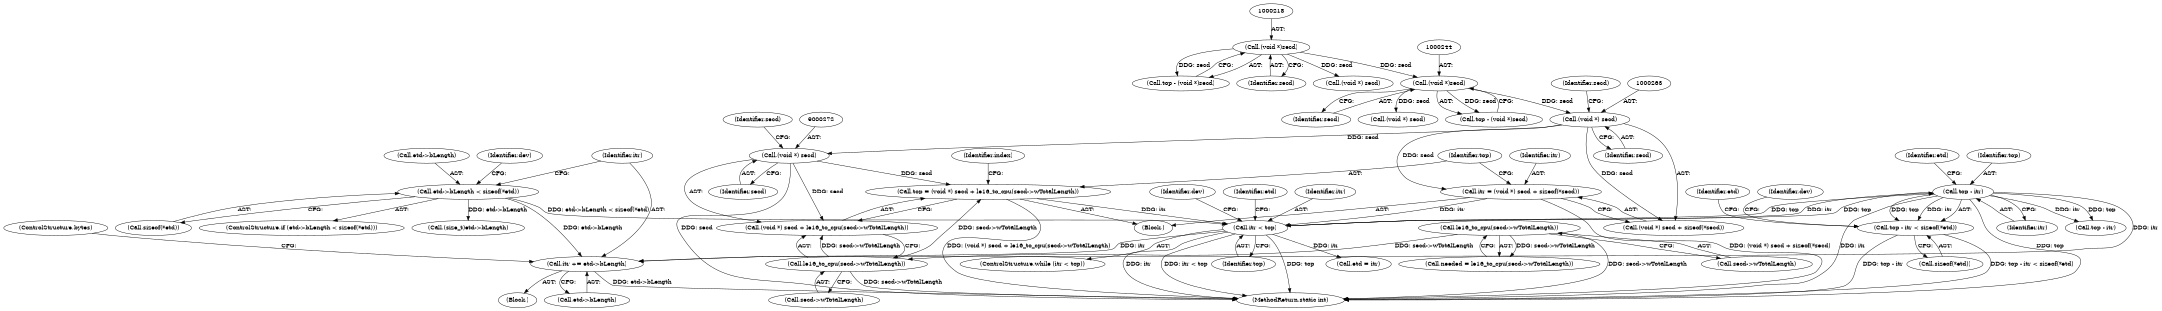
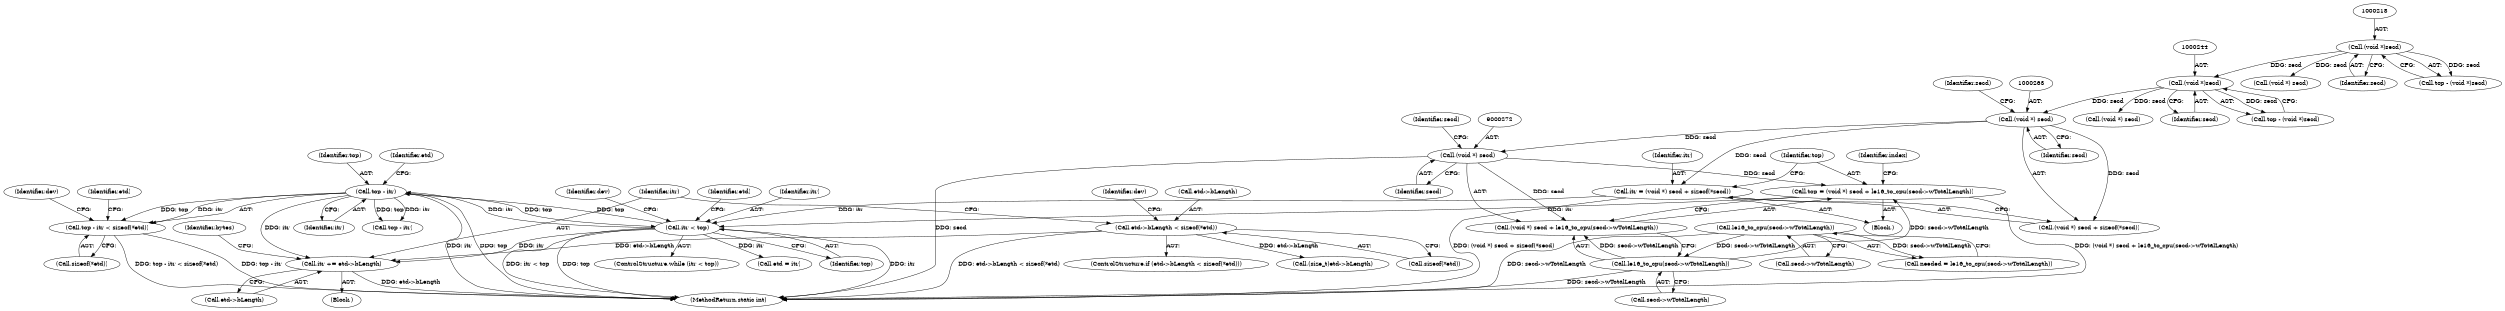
edge "(Call,etd->bLength < sizeof(*etd))" -> "(Call,itr < top)": now "(Call,etd->bLength < sizeof(*etd))" -> "(MethodReturn,static int)"
node "(ControlStructure,bytes)": label "(ControlStructure,bytes)" -> "(Identifier,bytes)"
